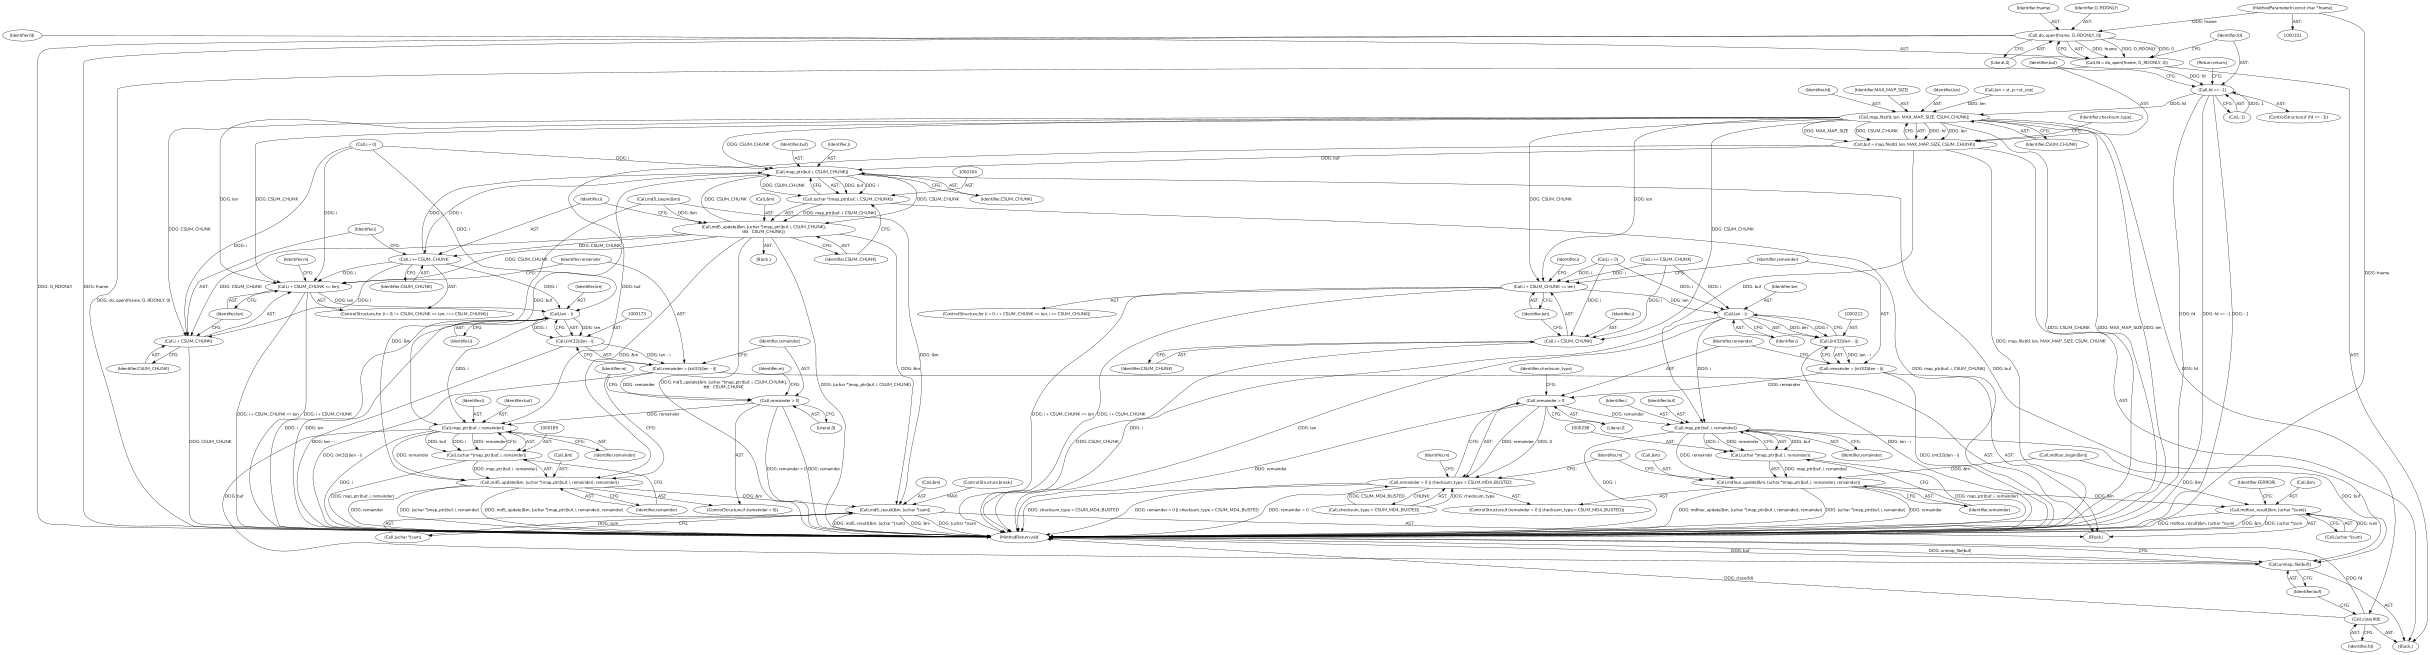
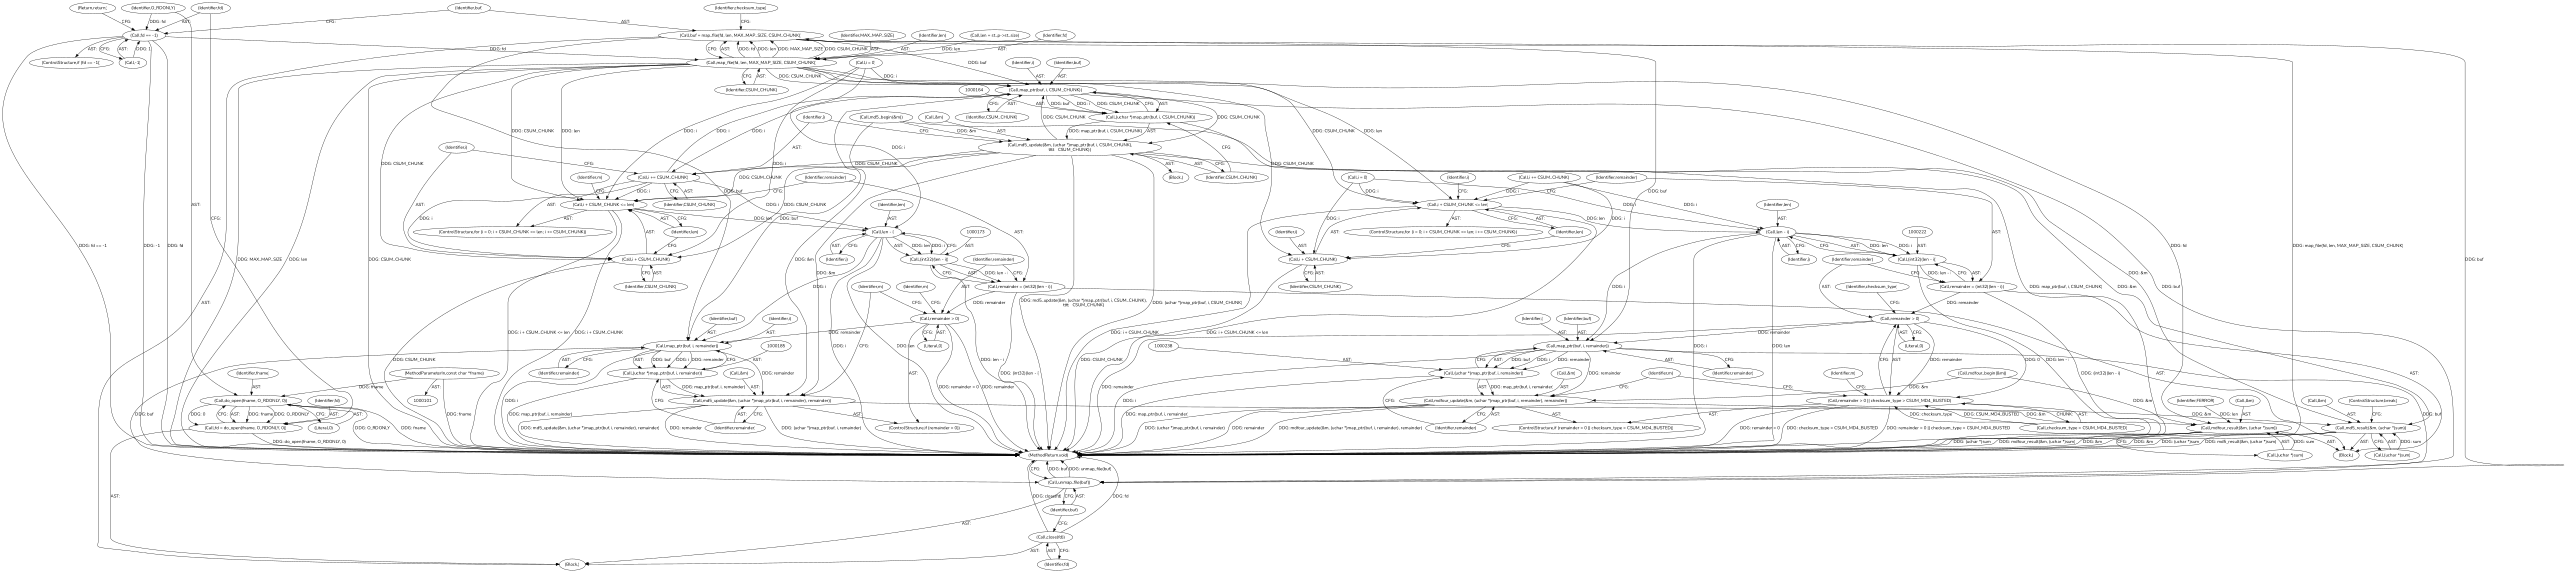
edge "(Call,fd = do_open(fname, O_RDONLY, 0))" -> "(Call,fd == -1)": now "(Identifier,O_RDONLY)" -> "(Call,fd == -1)"
edge "(Call,buf = map_file(fd, len, MAX_MAP_SIZE, CSUM_CHUNK))" -> "(Call,unmap_file(buf))": added, label "DDG: buf"
edge "(Call,map_file(fd, len, MAX_MAP_SIZE, CSUM_CHUNK))" -> "(Call,close(fd))": now "(Call,map_file(fd, len, MAX_MAP_SIZE, CSUM_CHUNK))" -> "(Call,mdfour_result(&m, (uchar *)sum))"
edge "(ControlStructure,break;)" -> "(Call,md5_result(&m, (uchar *)sum))": label "MAX: " -> "CFG: "
edge "(Identifier,FERROR)" -> "(Call,mdfour_result(&m, (uchar *)sum))": label "CFG: " -> "DDG: len"
